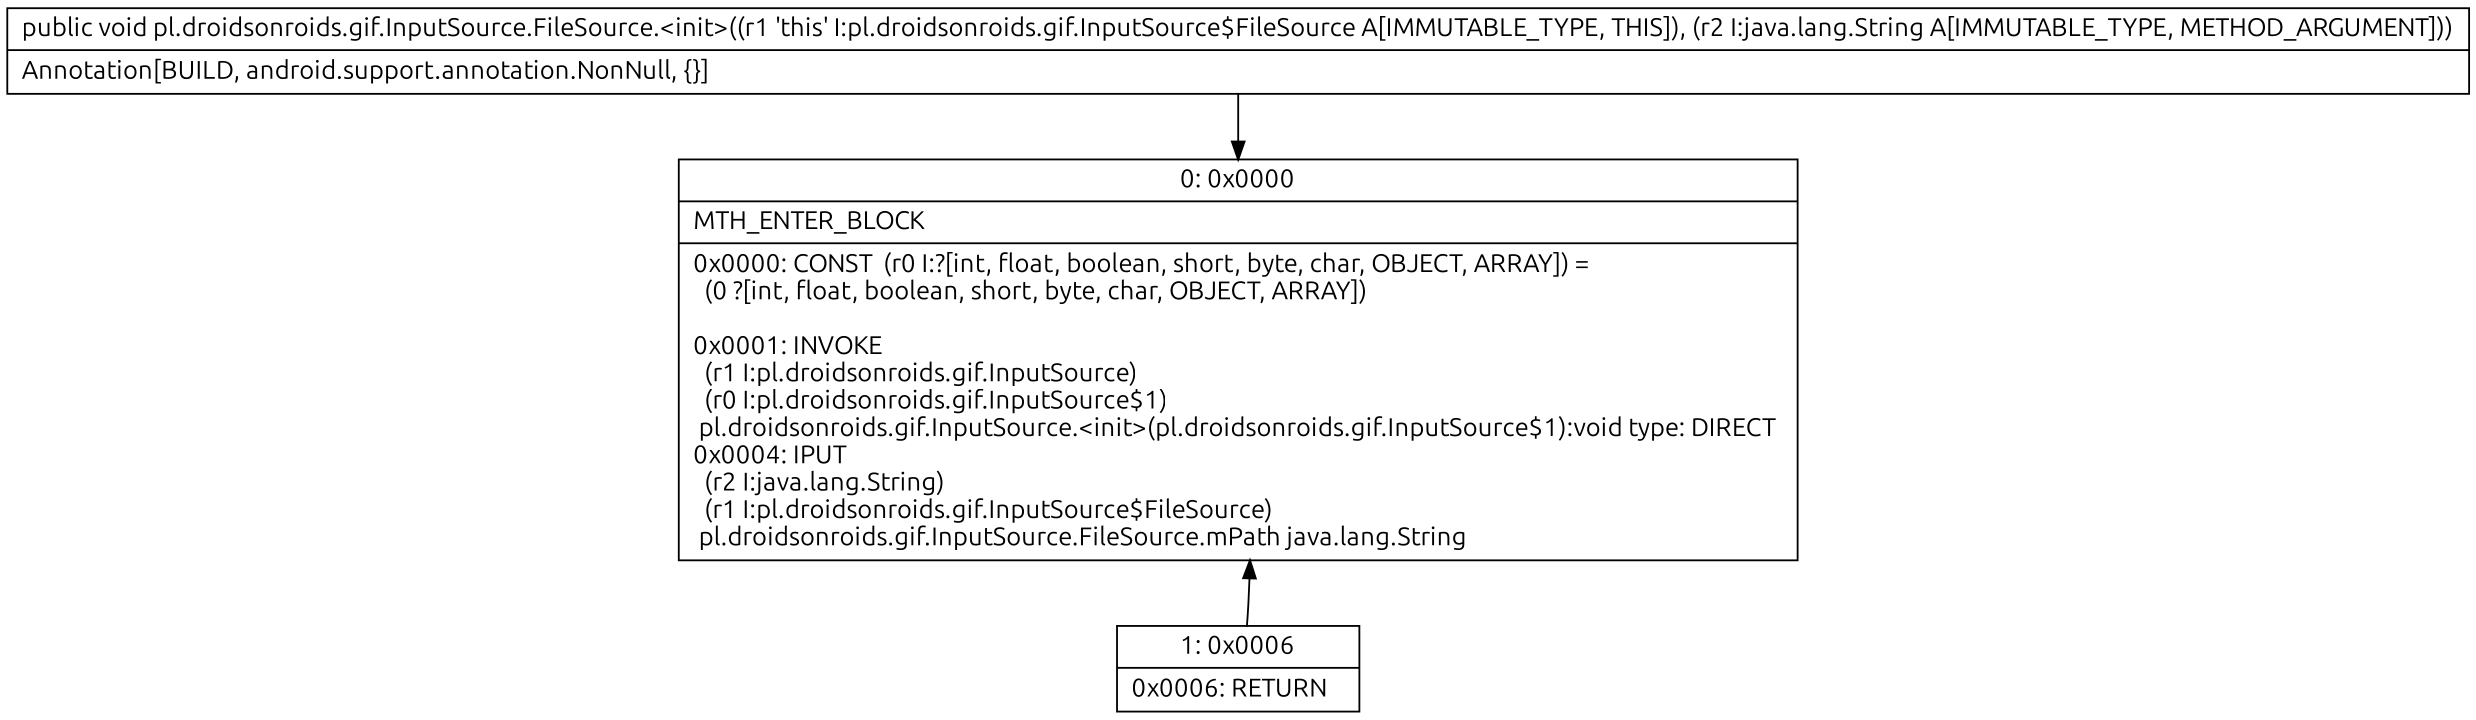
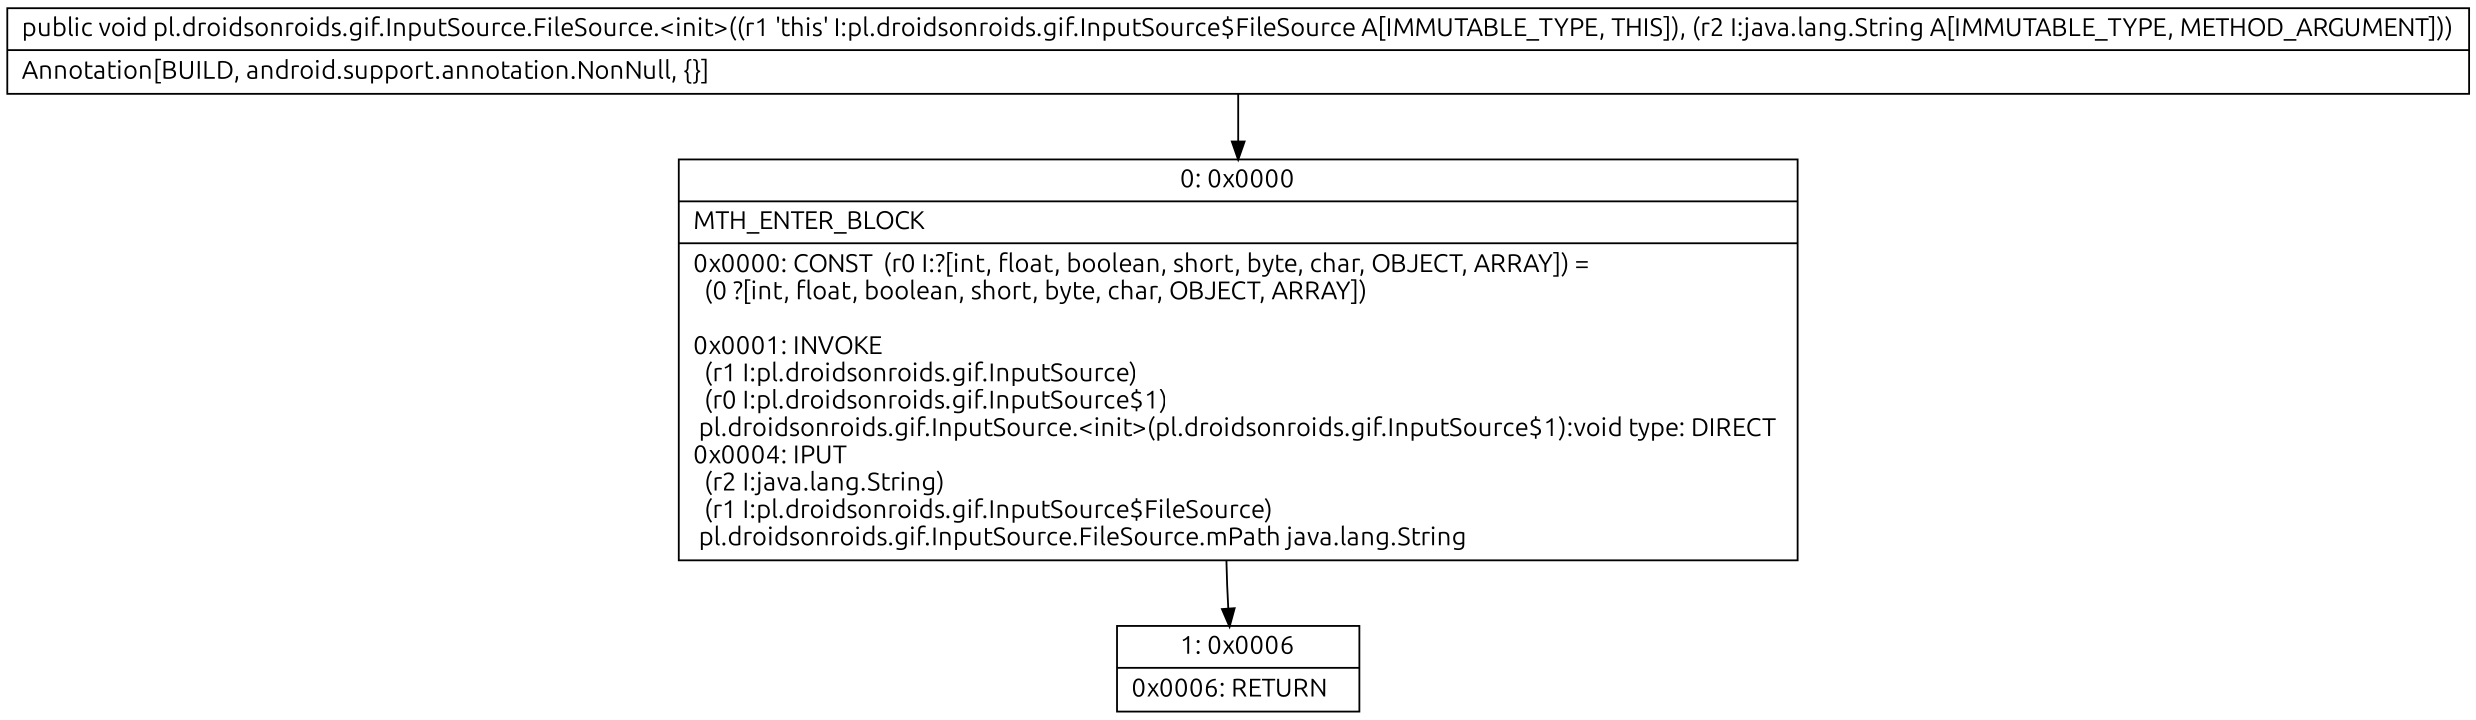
edge "1: 0x0006" -> "0: 0x0000": reversed
